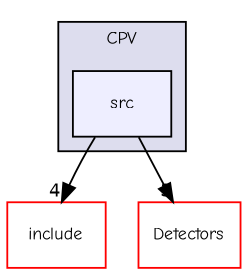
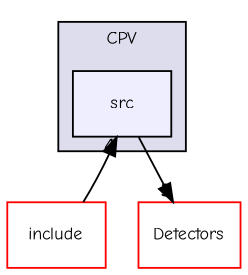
edge "src" -> "include": reversed
